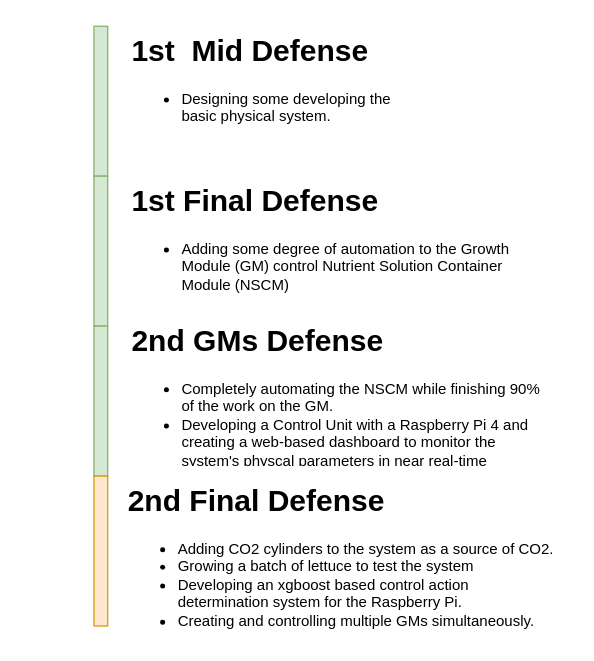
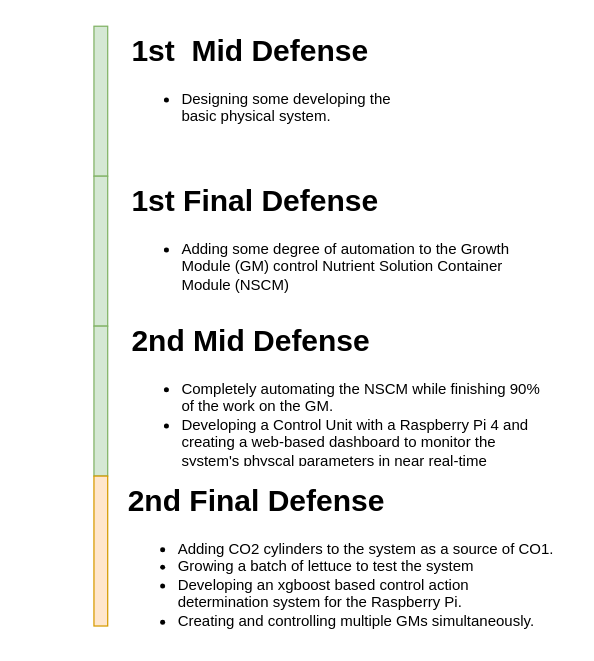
node "2nd GMs Defense Completely automating the NSCM while finishing 90% of the work on the GM. Developing a Control Unit with a Raspberry Pi 4 and creating a web-based dashboard to monitor the system's physcal parameters in near real-time": label "2nd GMs Defense Completely automating the NSCM while finishing 90% of the work on the GM. Developing a Control Unit with a Raspberry Pi 4 and creating a web-based dashboard to monitor the system's physcal parameters in near real-time" -> "2nd Mid Defense Completely automating the NSCM while finishing 90% of the work on the GM. Developing a Control Unit with a Raspberry Pi 4 and creating a web-based dashboard to monitor the system's physcal parameters in near real-time"
node "2nd Final Defense Adding CO2 cylinders to the system as a source of CO2. Growing a batch of lettuce to test the system Developing an xgboost based control action determination system for the Raspberry Pi. Creating and controlling multiple GMs simultaneously.": label "2nd Final Defense Adding CO2 cylinders to the system as a source of CO2. Growing a batch of lettuce to test the system Developing an xgboost based control action determination system for the Raspberry Pi. Creating and controlling multiple GMs simultaneously." -> "2nd Final Defense Adding CO2 cylinders to the system as a source of CO1. Growing a batch of lettuce to test the system Developing an xgboost based control action determination system for the Raspberry Pi. Creating and controlling multiple GMs simultaneously."
